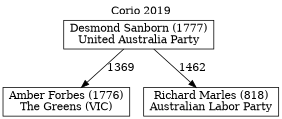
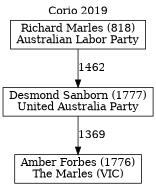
edge "Desmond Sanborn (1777) United Australia Party" -> "Richard Marles (818) Australian Labor Party": reversed
node "Amber Forbes (1776) The Greens (VIC)": label "Amber Forbes (1776) The Greens (VIC)" -> "Amber Forbes (1776) The Marles (VIC)"
